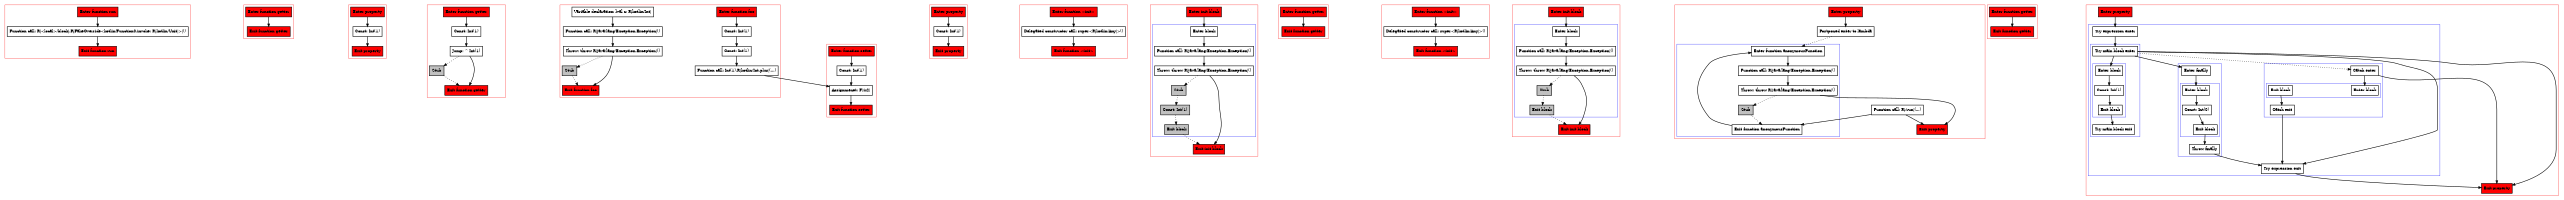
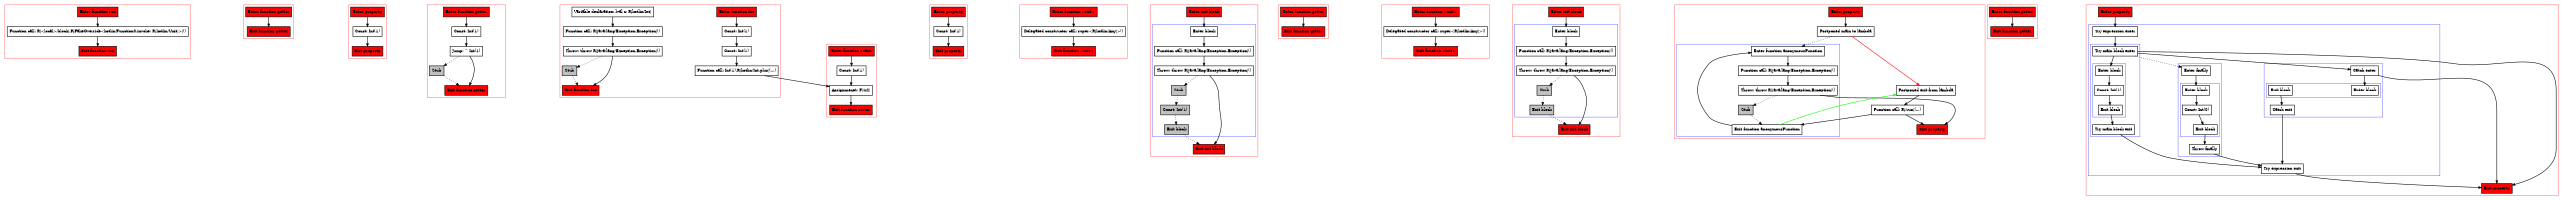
node "Postponed enter to lambda": label "Postponed enter to lambda" -> "Postponed main to lambda"
edge "Try main block enter" -> "Enter finally": style solid -> dotted
edge "Try main block enter" -> "Catch enter": style dotted -> solid
edge "Try main block enter" -> "Try expression exit": now "Try main block exit" -> "Try expression exit"
node "Postponed exit from lambda": added
